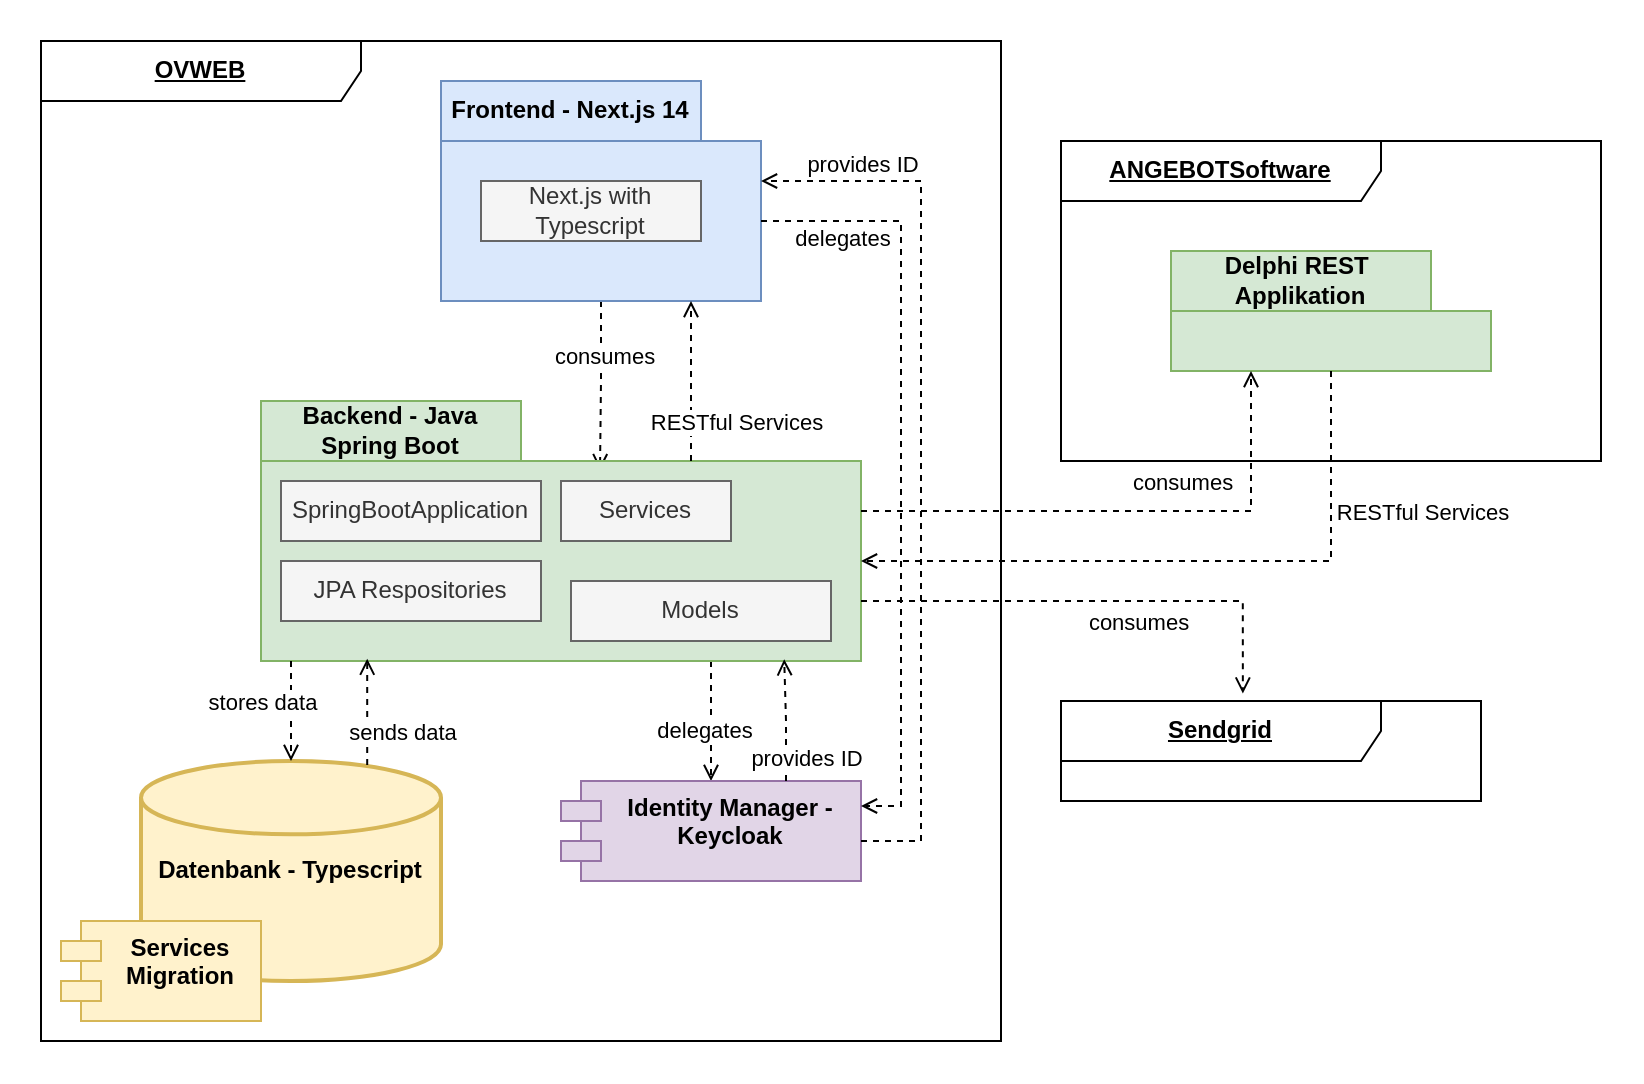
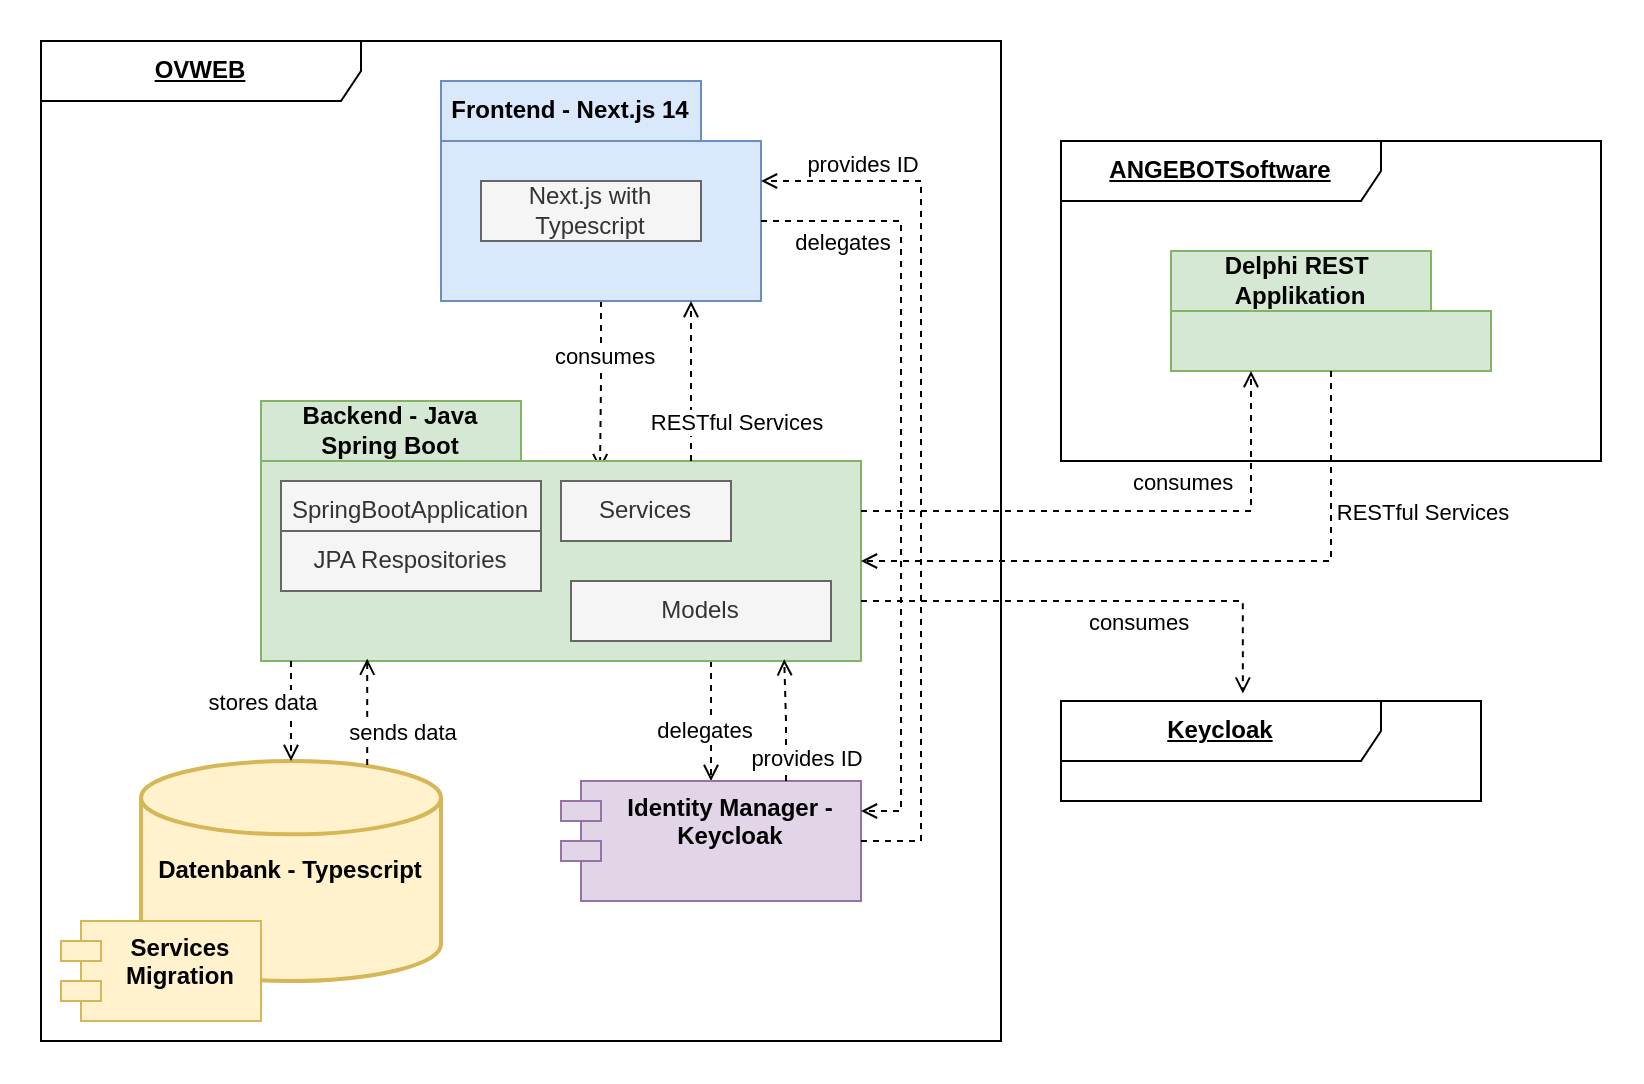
node "JPA Respositories": moved (411, 591) -> (411, 561)
node "Sendgrid": label "Sendgrid" -> "Keycloak"
node "Identity Manager - Keycloak": size 300x100 -> 300x120
